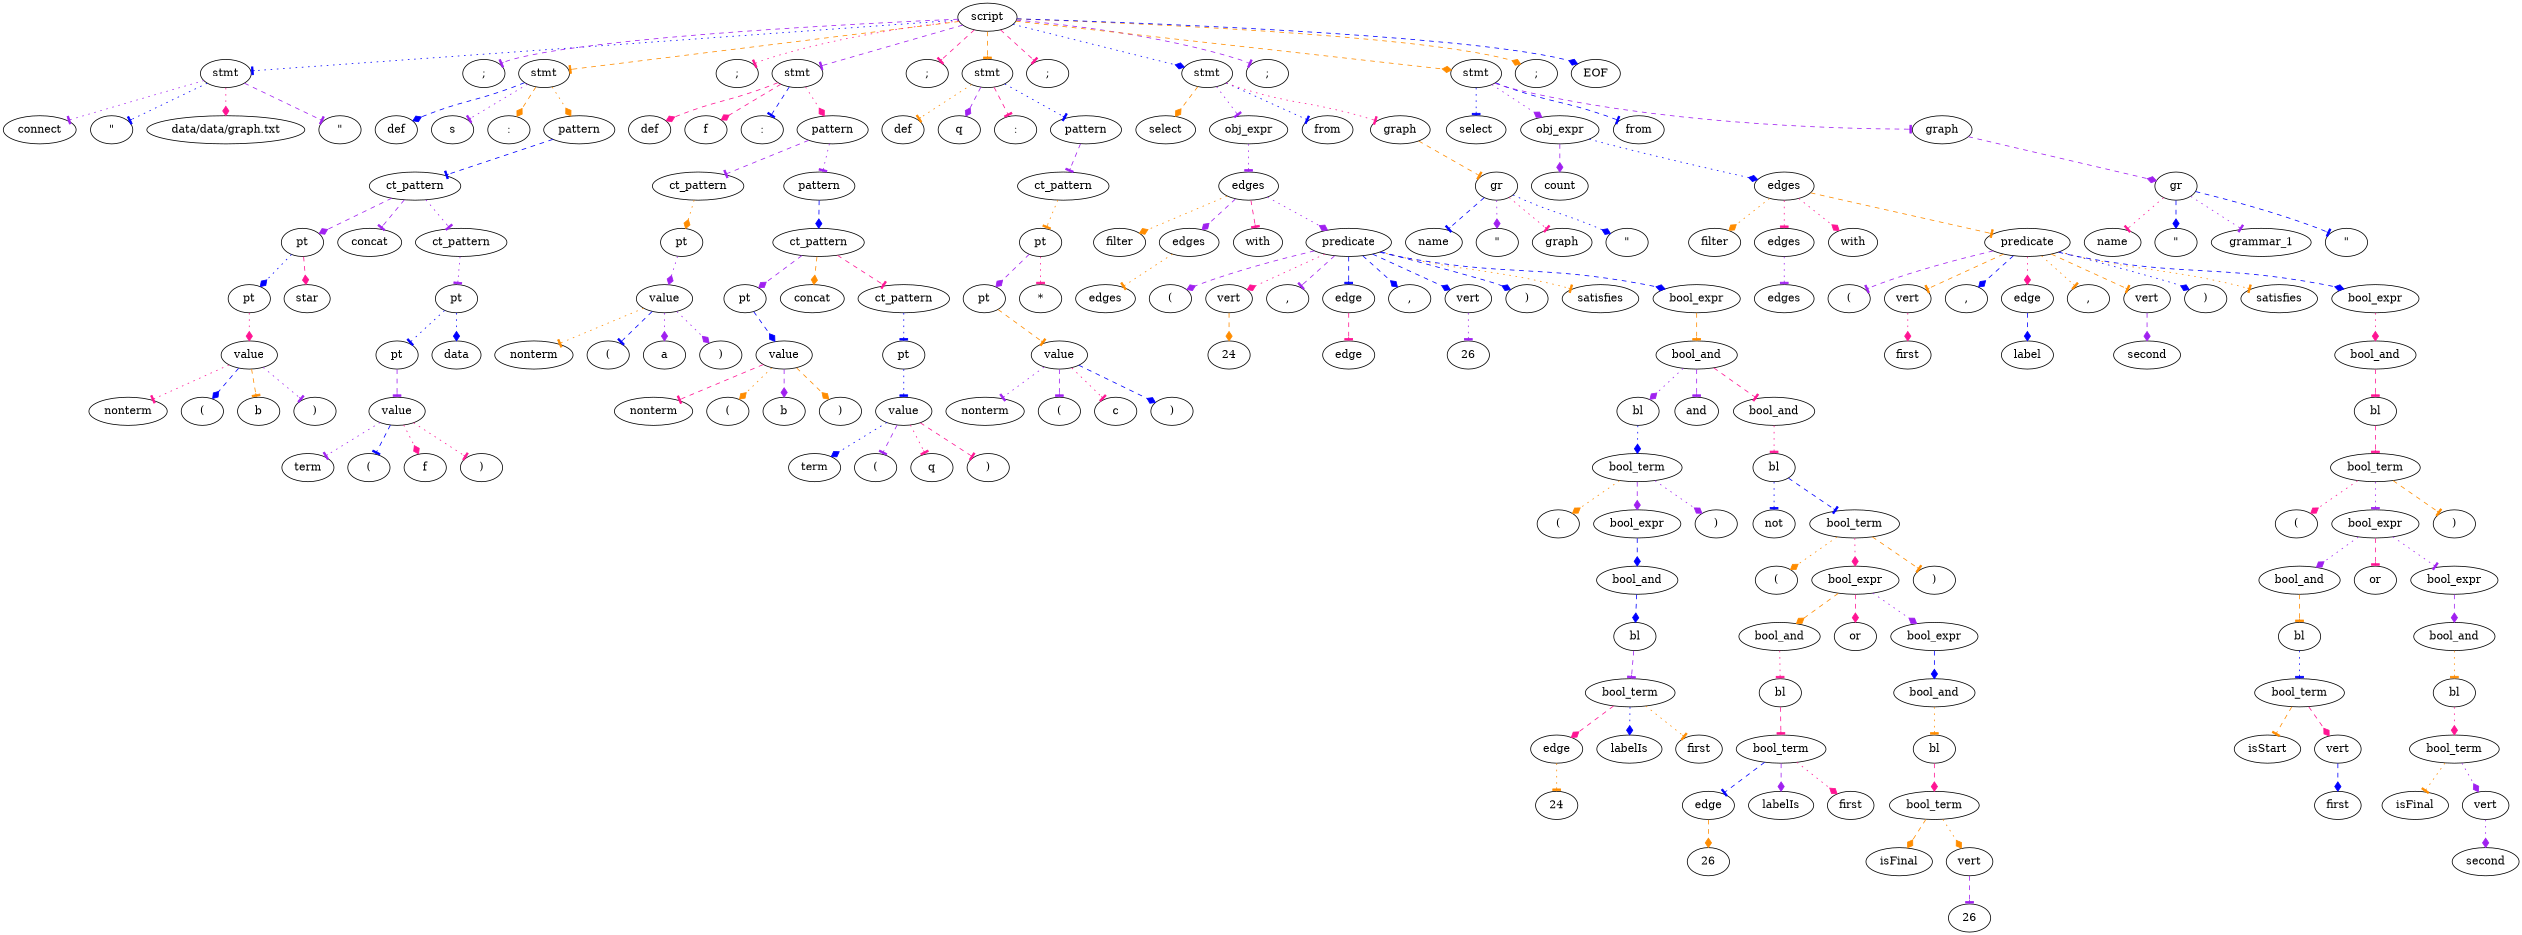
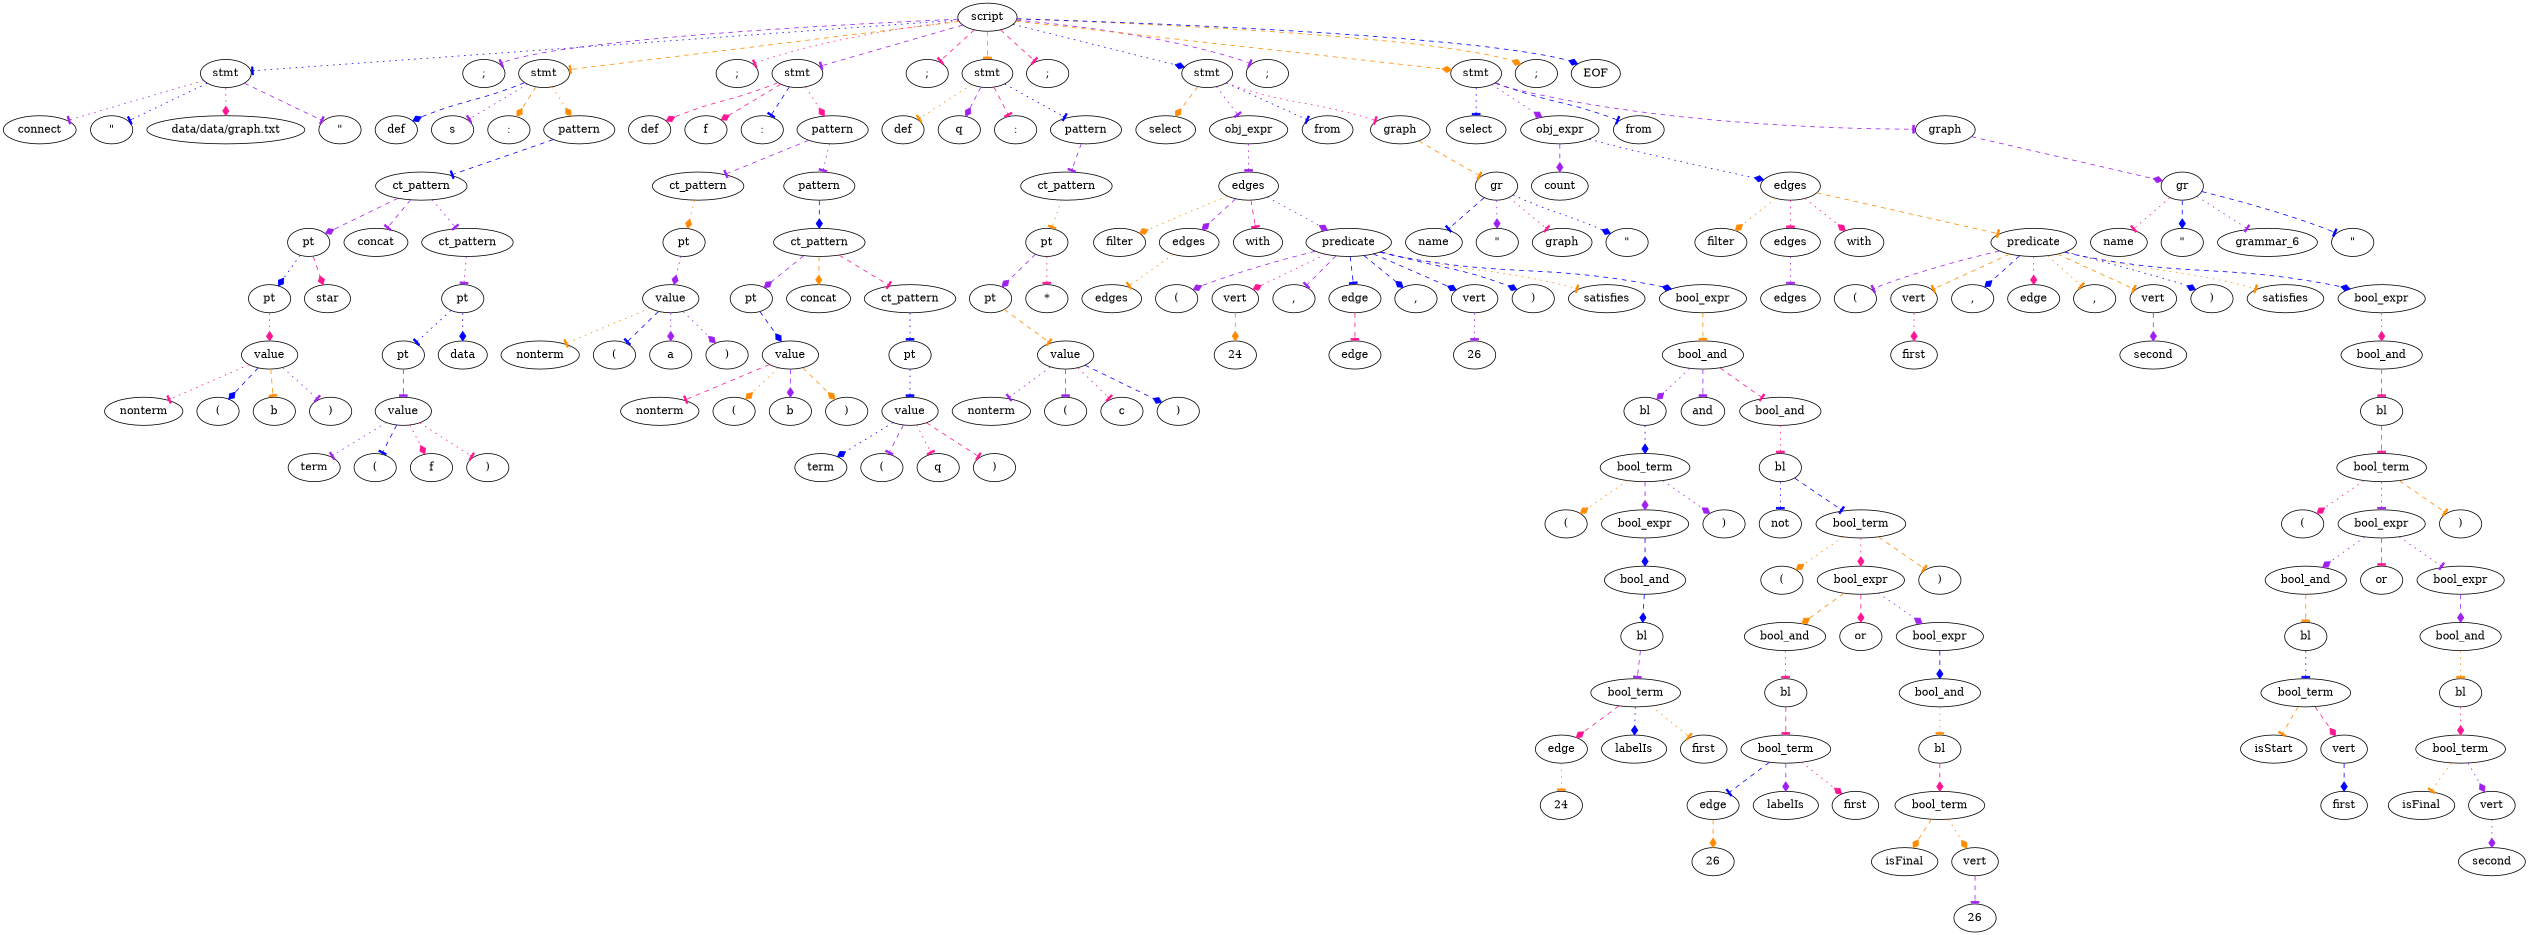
node "grammar_1": label "grammar_1" -> "grammar_6"
node "label": removed
